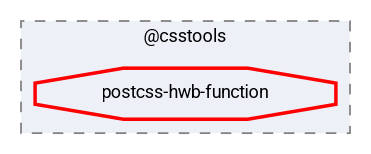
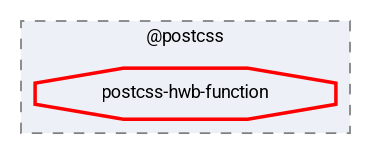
cluster "@csstools": label "@csstools" -> "@postcss"
